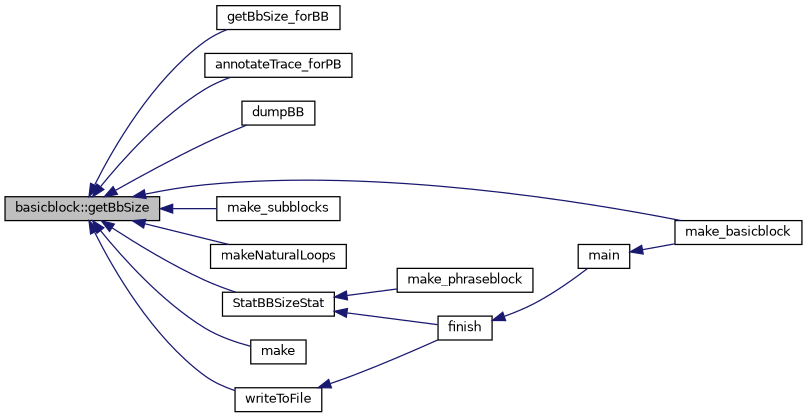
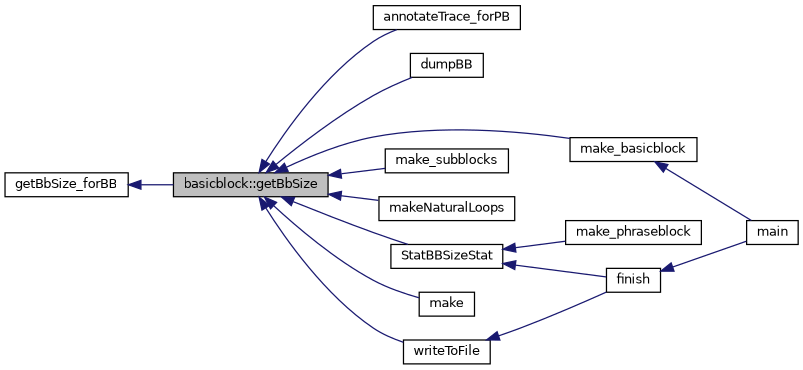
edge "getBbSize_forBB" -> "basicblock::getBbSize": reversed
edge "make_basicblock" -> "main": reversed
